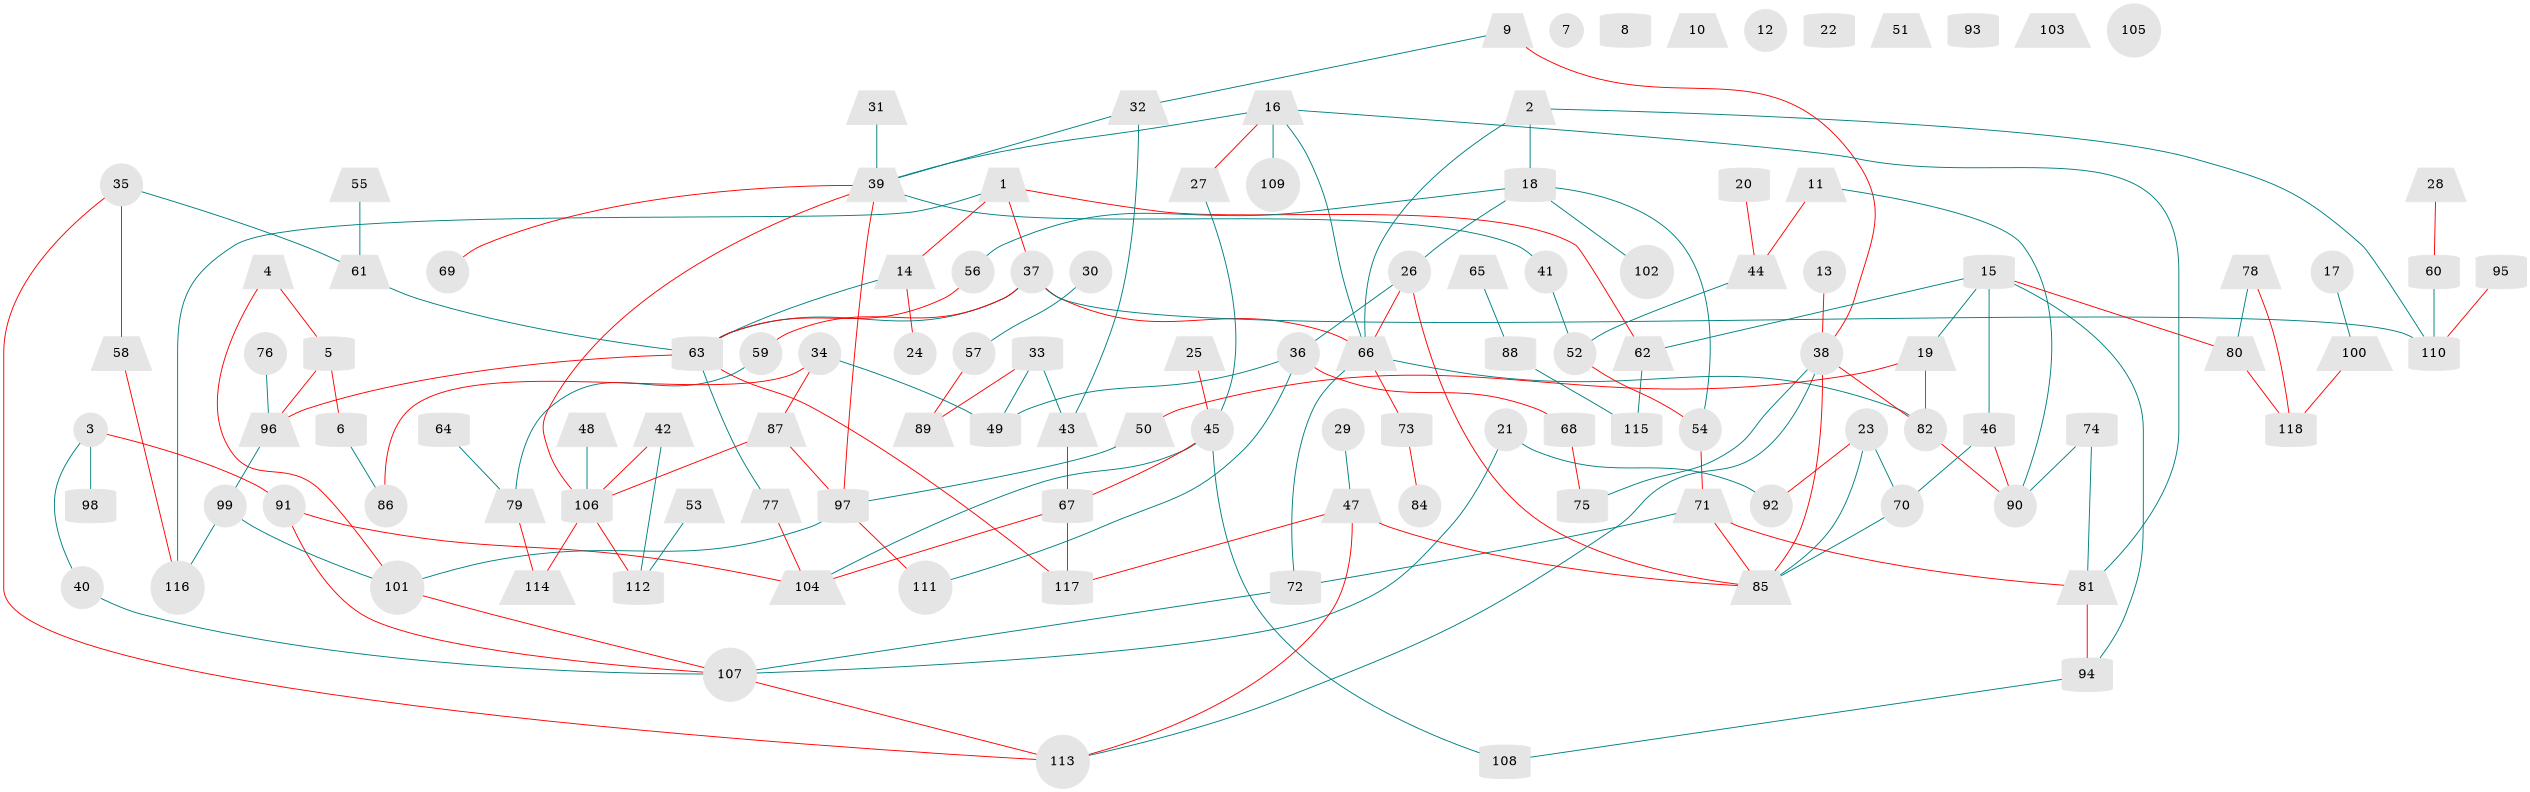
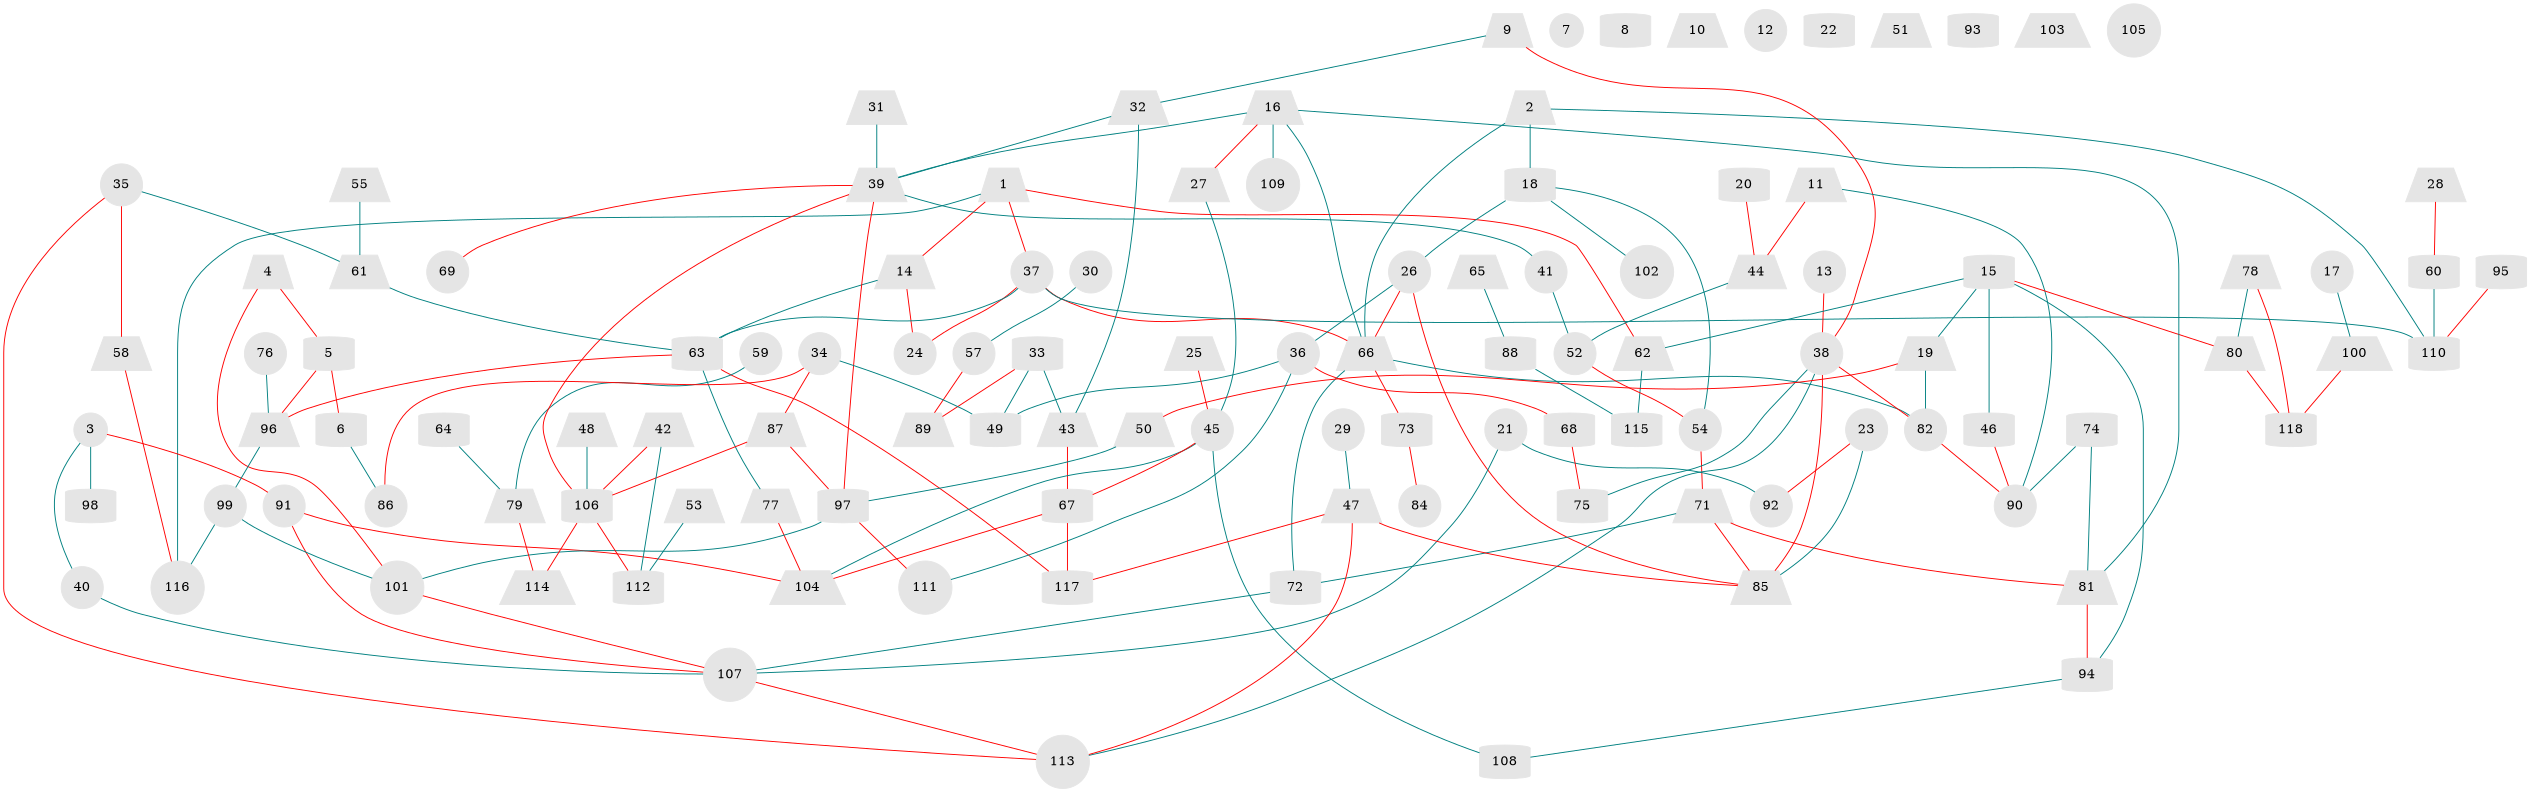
node "56": removed
edge "37" -- "59": now "37" -- "24"
node "70": removed
